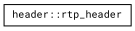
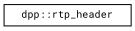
node "header::rtp_header": label "header::rtp_header" -> "dpp::rtp_header"
